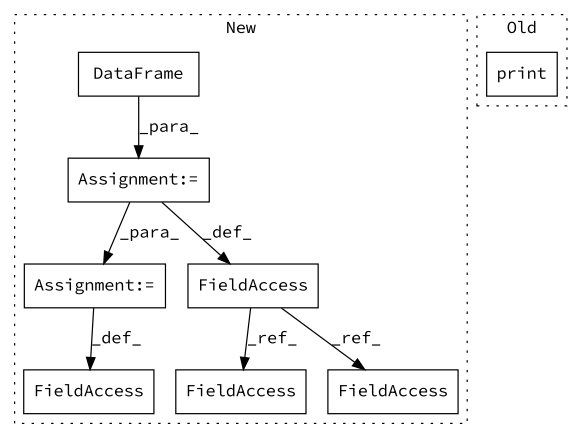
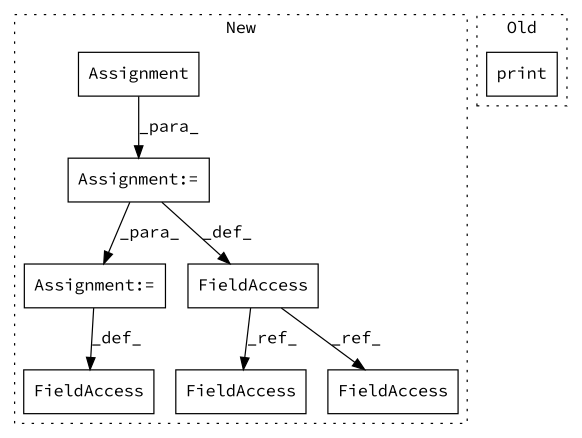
node "DataFrame": label "DataFrame" -> "Assignment"
